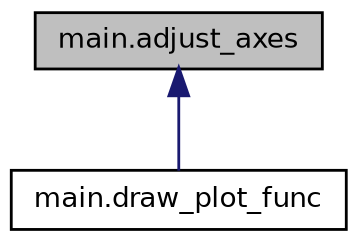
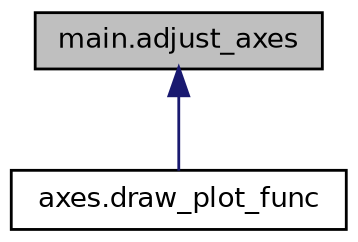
node "main.draw_plot_func": label "main.draw_plot_func" -> "axes.draw_plot_func"
